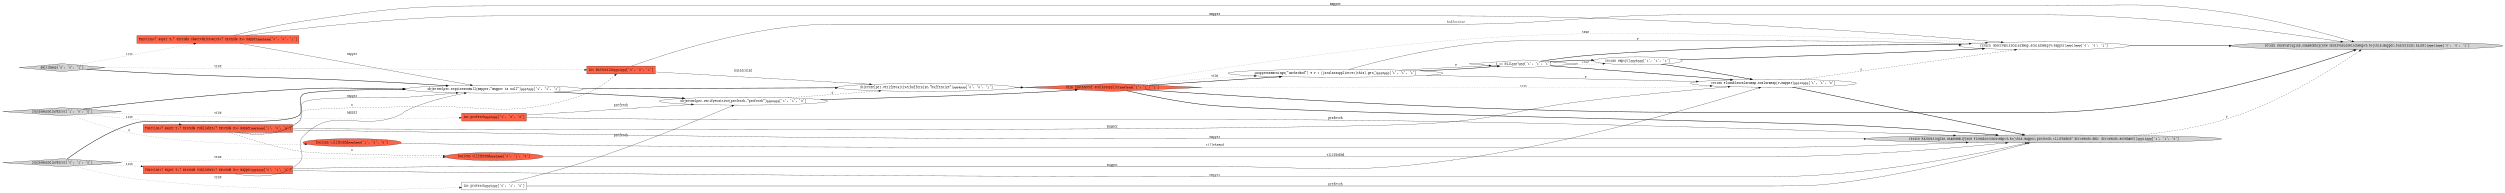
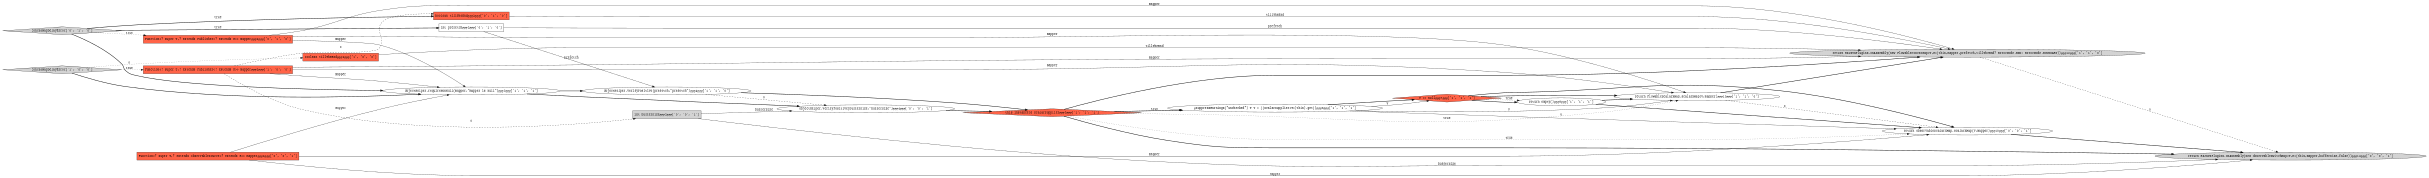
node "v == null@@@7@@@['1', '1', '1']": fillcolor white -> tomato
node "switchMap['0', '0', '1']": removed
node "int bufferSize@@@2@@@['0', '0', '1']": fillcolor tomato -> lightgray
node "int prefetch@@@2@@@['1', '0', '0']": removed
node "boolean tillTheEnd@@@2@@@['1', '0', '0']": shape ellipse -> box
node "boolean tillTheEnd@@@2@@@['0', '1', '0']": shape ellipse -> box
edge "concatMapDelayError['0', '1', '0']" -> "boolean tillTheEnd@@@2@@@['0', '1', '0']": style dotted -> bold
edge "concatMapDelayError['0', '1', '0']" -> "int prefetch@@@2@@@['0', '1', '0']": style dotted -> bold
